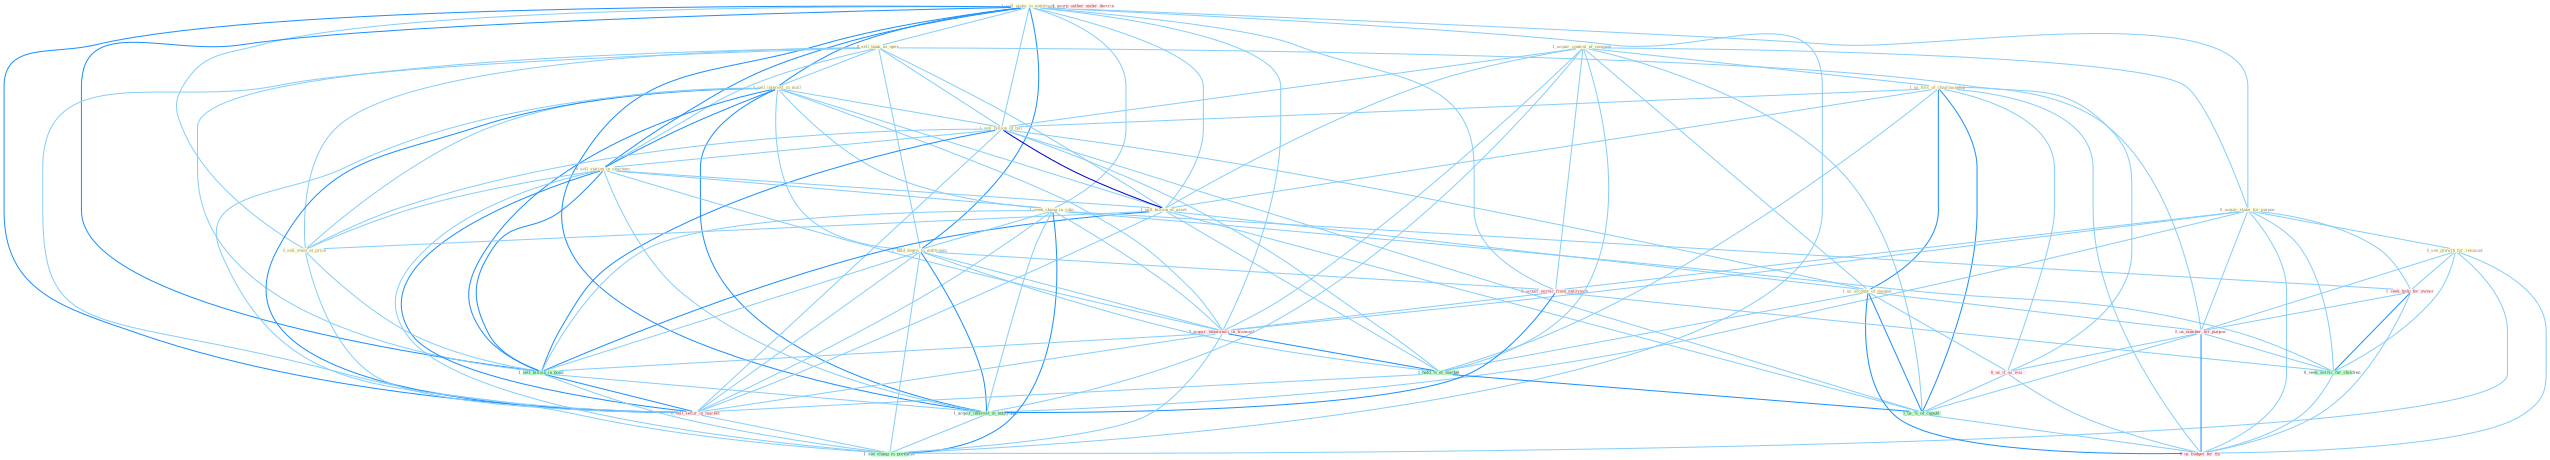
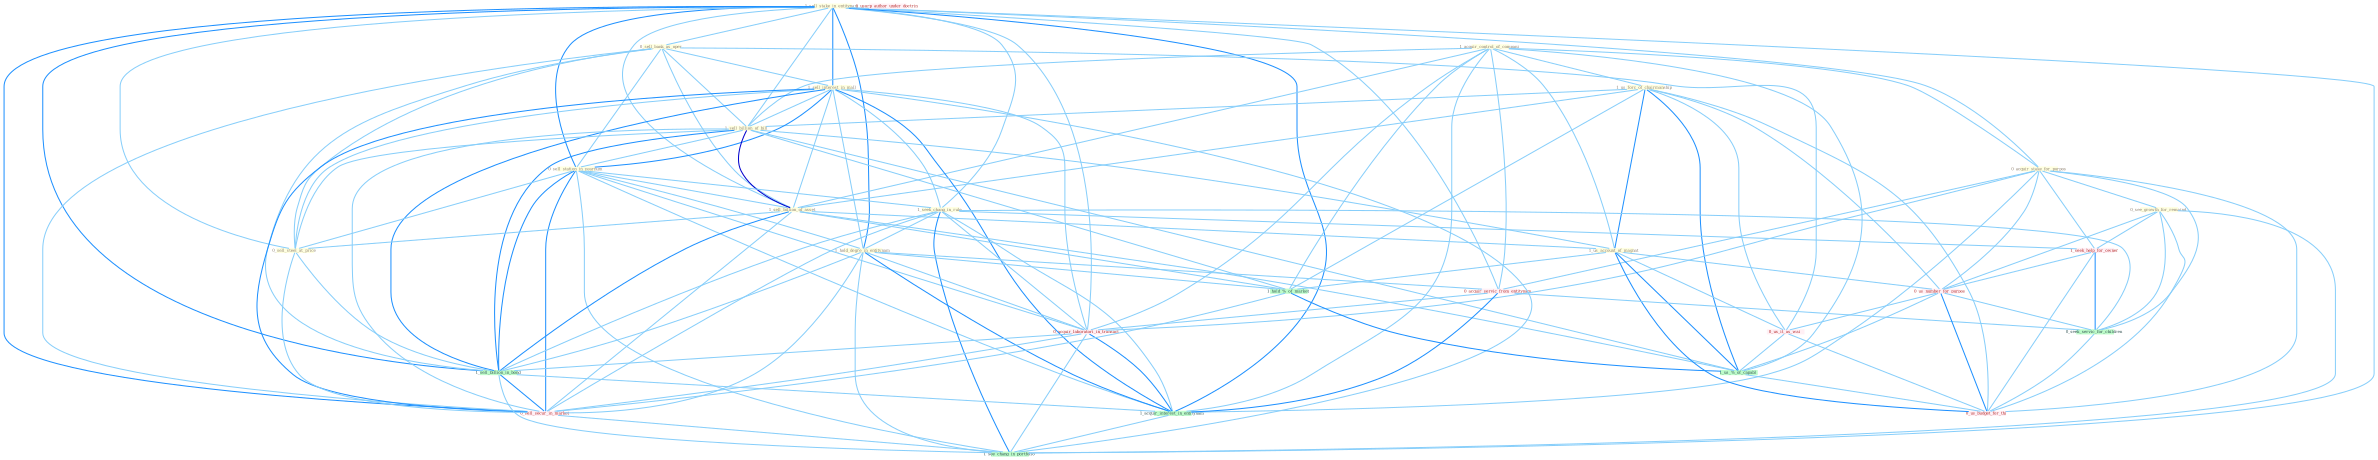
edge "0_sell_bank_as_oper" -- "1_hold_degre_in_entitynam": now "0_sell_station_in_yearnum" -- "1_hold_degre_in_entitynam"
edge "0_acquir_laboratori_in_transact" -- "1_hold_%_of_market": now "0_acquir_laboratori_in_transact" -- "1_acquir_interest_in_entitynam"
